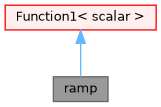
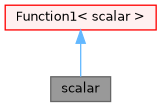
node "ramp": label "ramp" -> "scalar"
